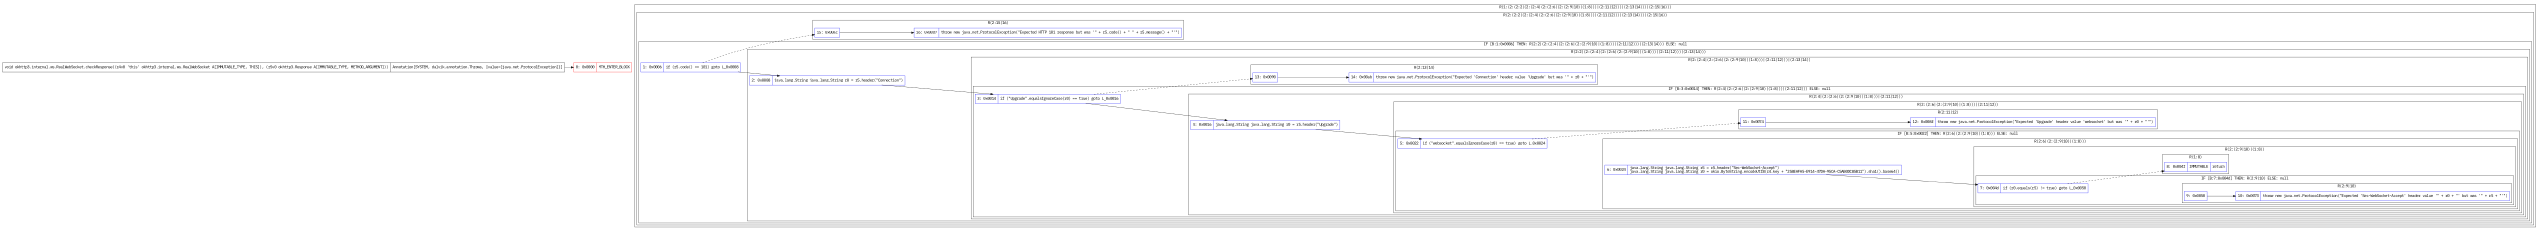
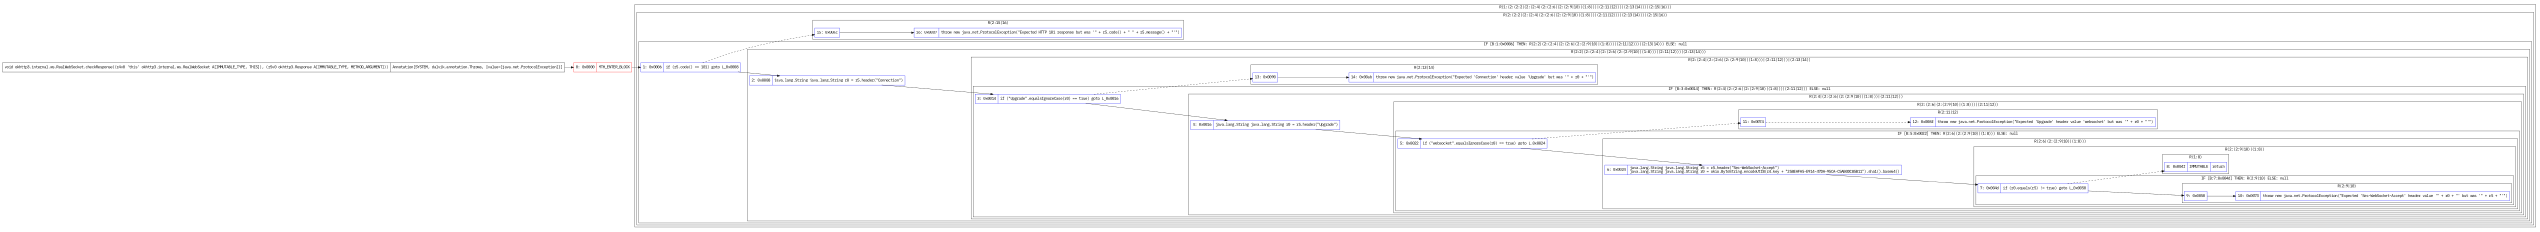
edge "0: 0x0000" -> "1: 0x0006": added
edge "11: 0x0074" -> "12: 0x008f": style solid -> dashed
edge "5: 0x0022" -> "6: 0x0024": added
edge "7: 0x004d" -> "9: 0x0050": added
